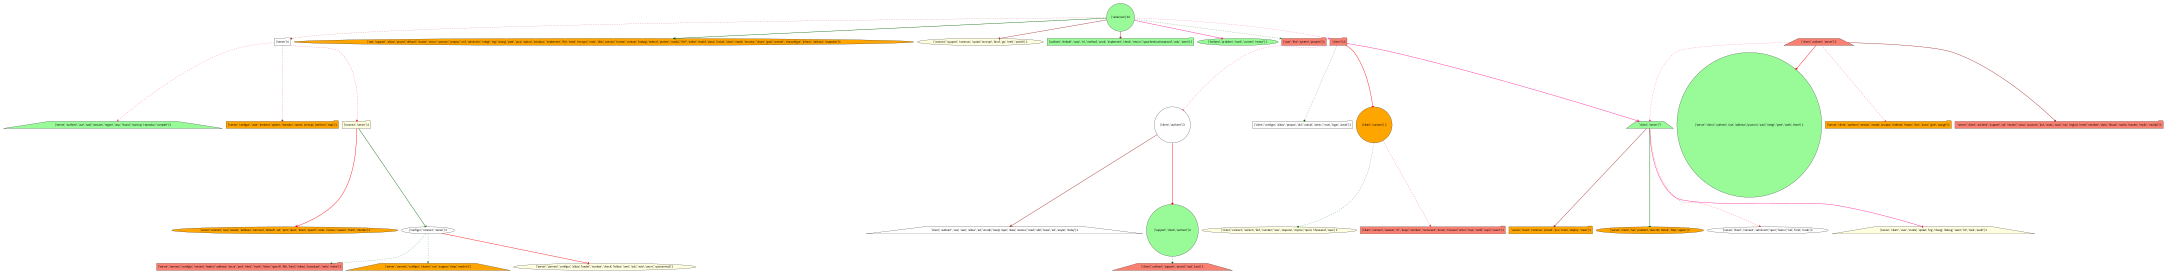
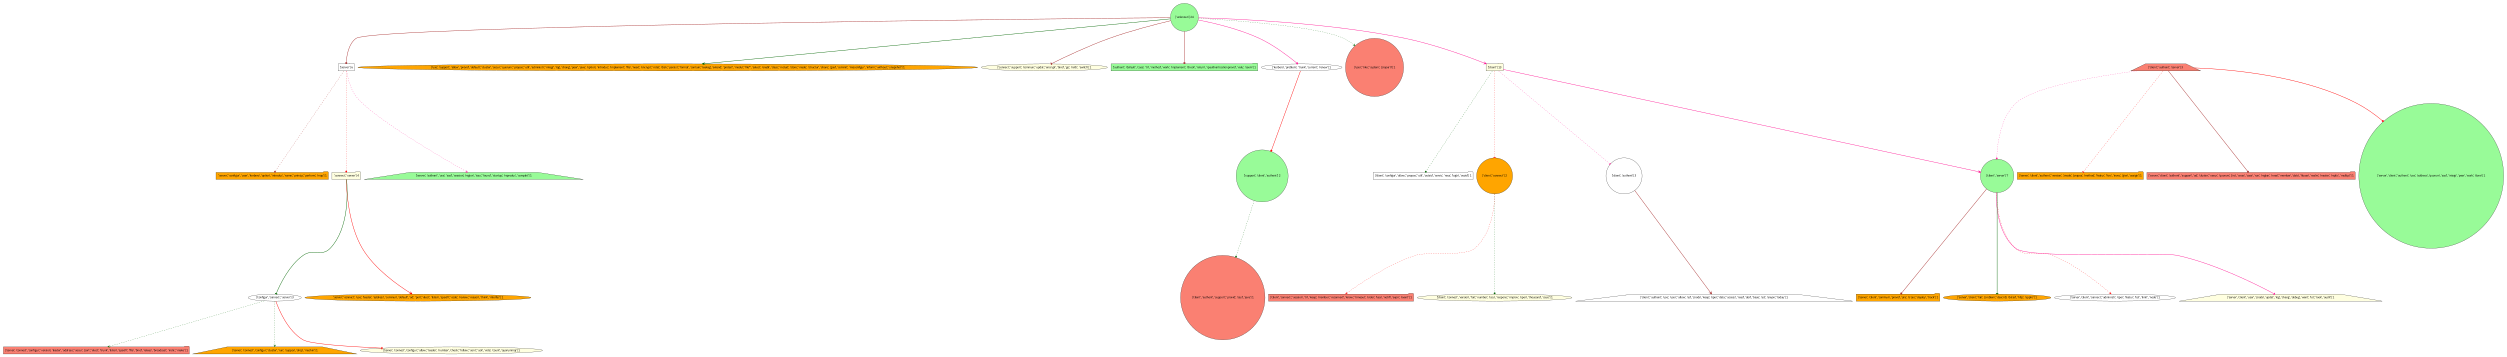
edge "['unknown'] 24" -> "['server'] 6": style dashed -> bold
edge "['unknown'] 24" -> "['client'] 13": style dashed -> bold
node "['kerbero', 'problem', 'trunk', 'current', 'renew'] 1": fillcolor palegreen -> white
node "['user', 'like', 'system', 'properti'] 1": shape folder -> circle
node "['client'] 13": fillcolor salmon -> lightyellow
edge "['client'] 13" -> "['client', 'connect'] 2": style bold -> dashed
node "['client', 'server'] 7": shape trapezium -> circle
edge "['client', 'authent'] 3" -> "['support', 'client', 'authent'] 2": now "['kerbero', 'problem', 'trunk', 'current', 'renew'] 1" -> "['support', 'client', 'authent'] 2"
node "['client', 'authent', 'support', 'provid', 'sasl', 'java'] 1": shape trapezium -> circle
